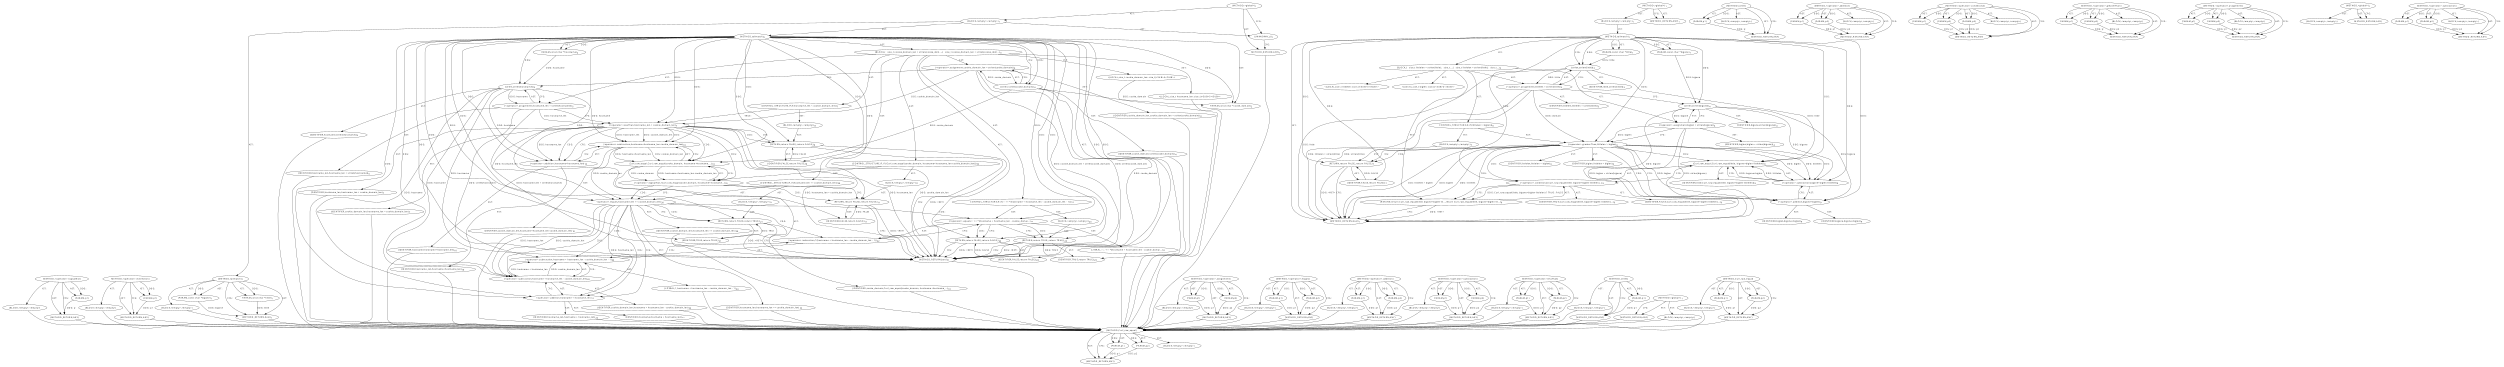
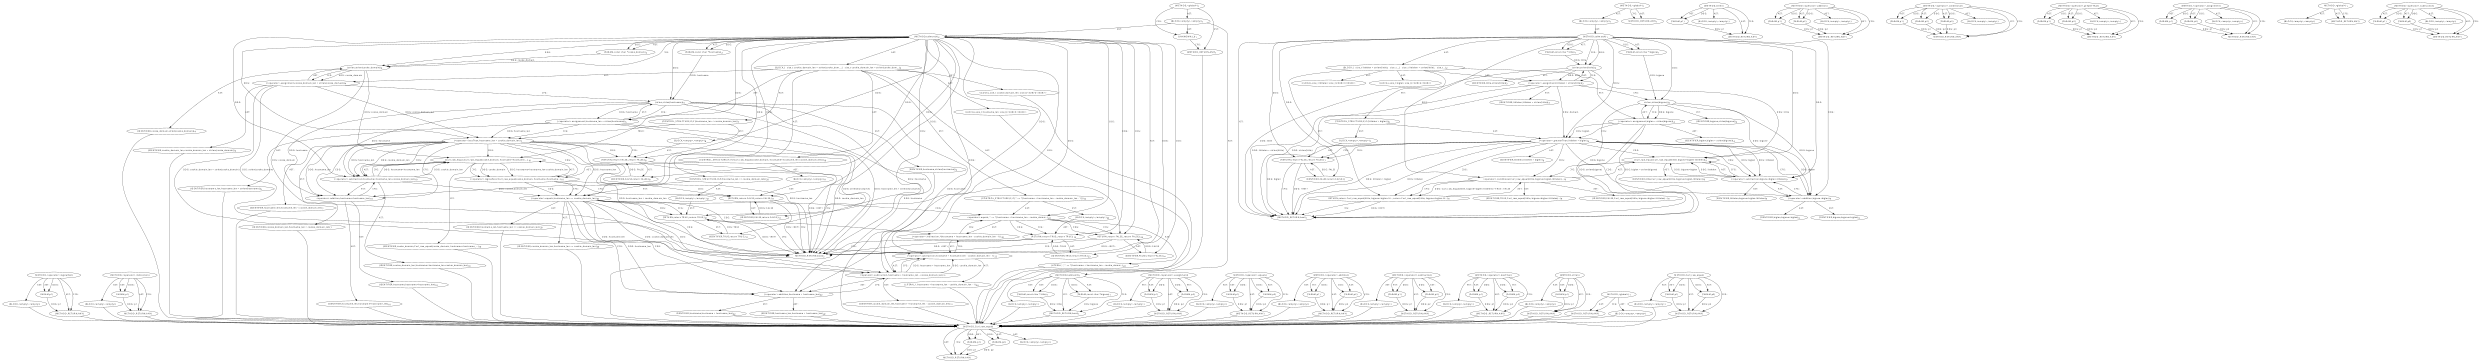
edge "(strlen,strlen(cooke_domain))" -> "(PARAM,const char *cooke_domain)": reversed
node "(IDENTIFIER,biglen,littlelen > biglen)": removed
node "(IDENTIFIER,littlelen,bigone+biglen-littlelen)": added
